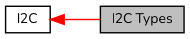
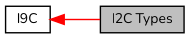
node "I2C": label "I2C" -> "I9C"
